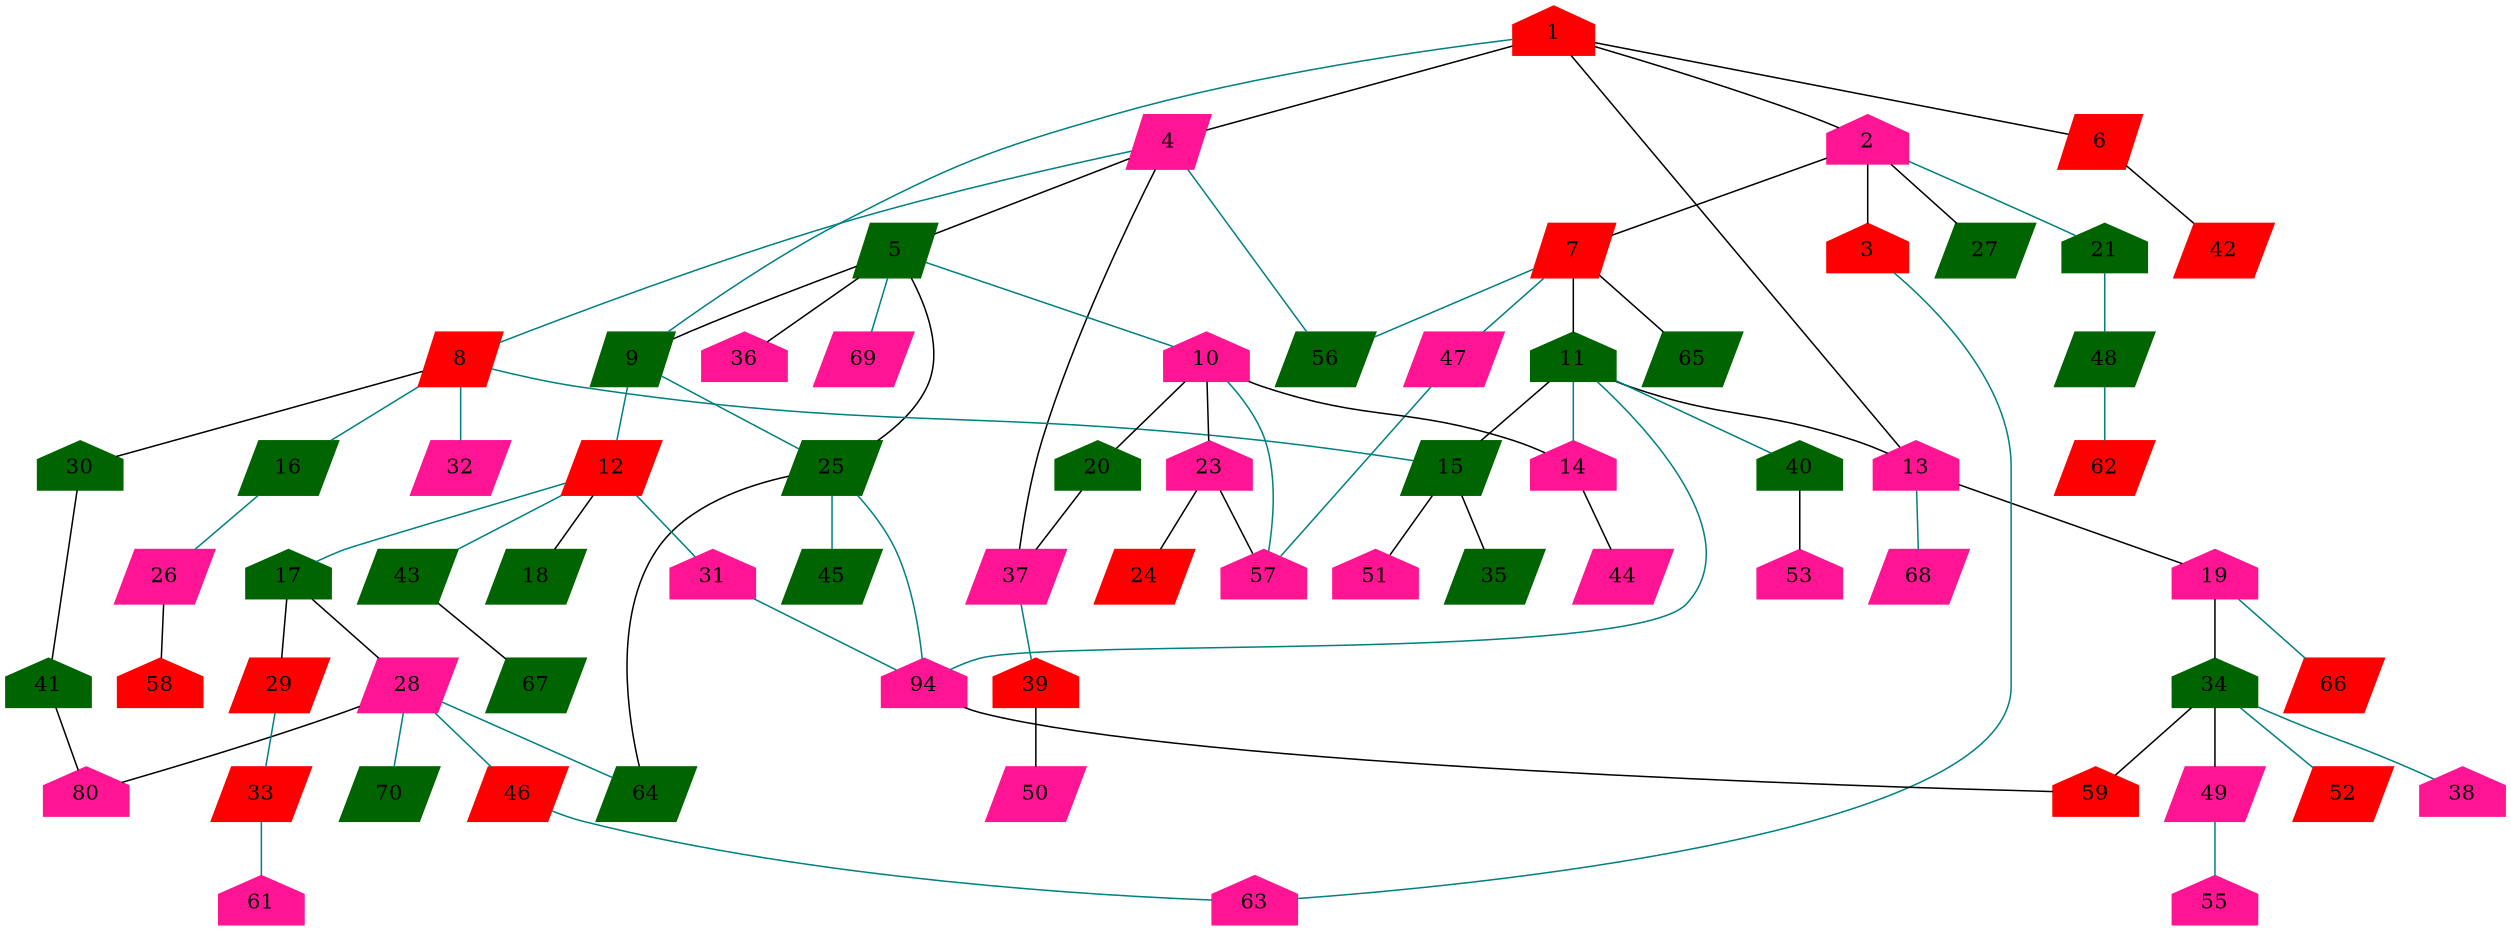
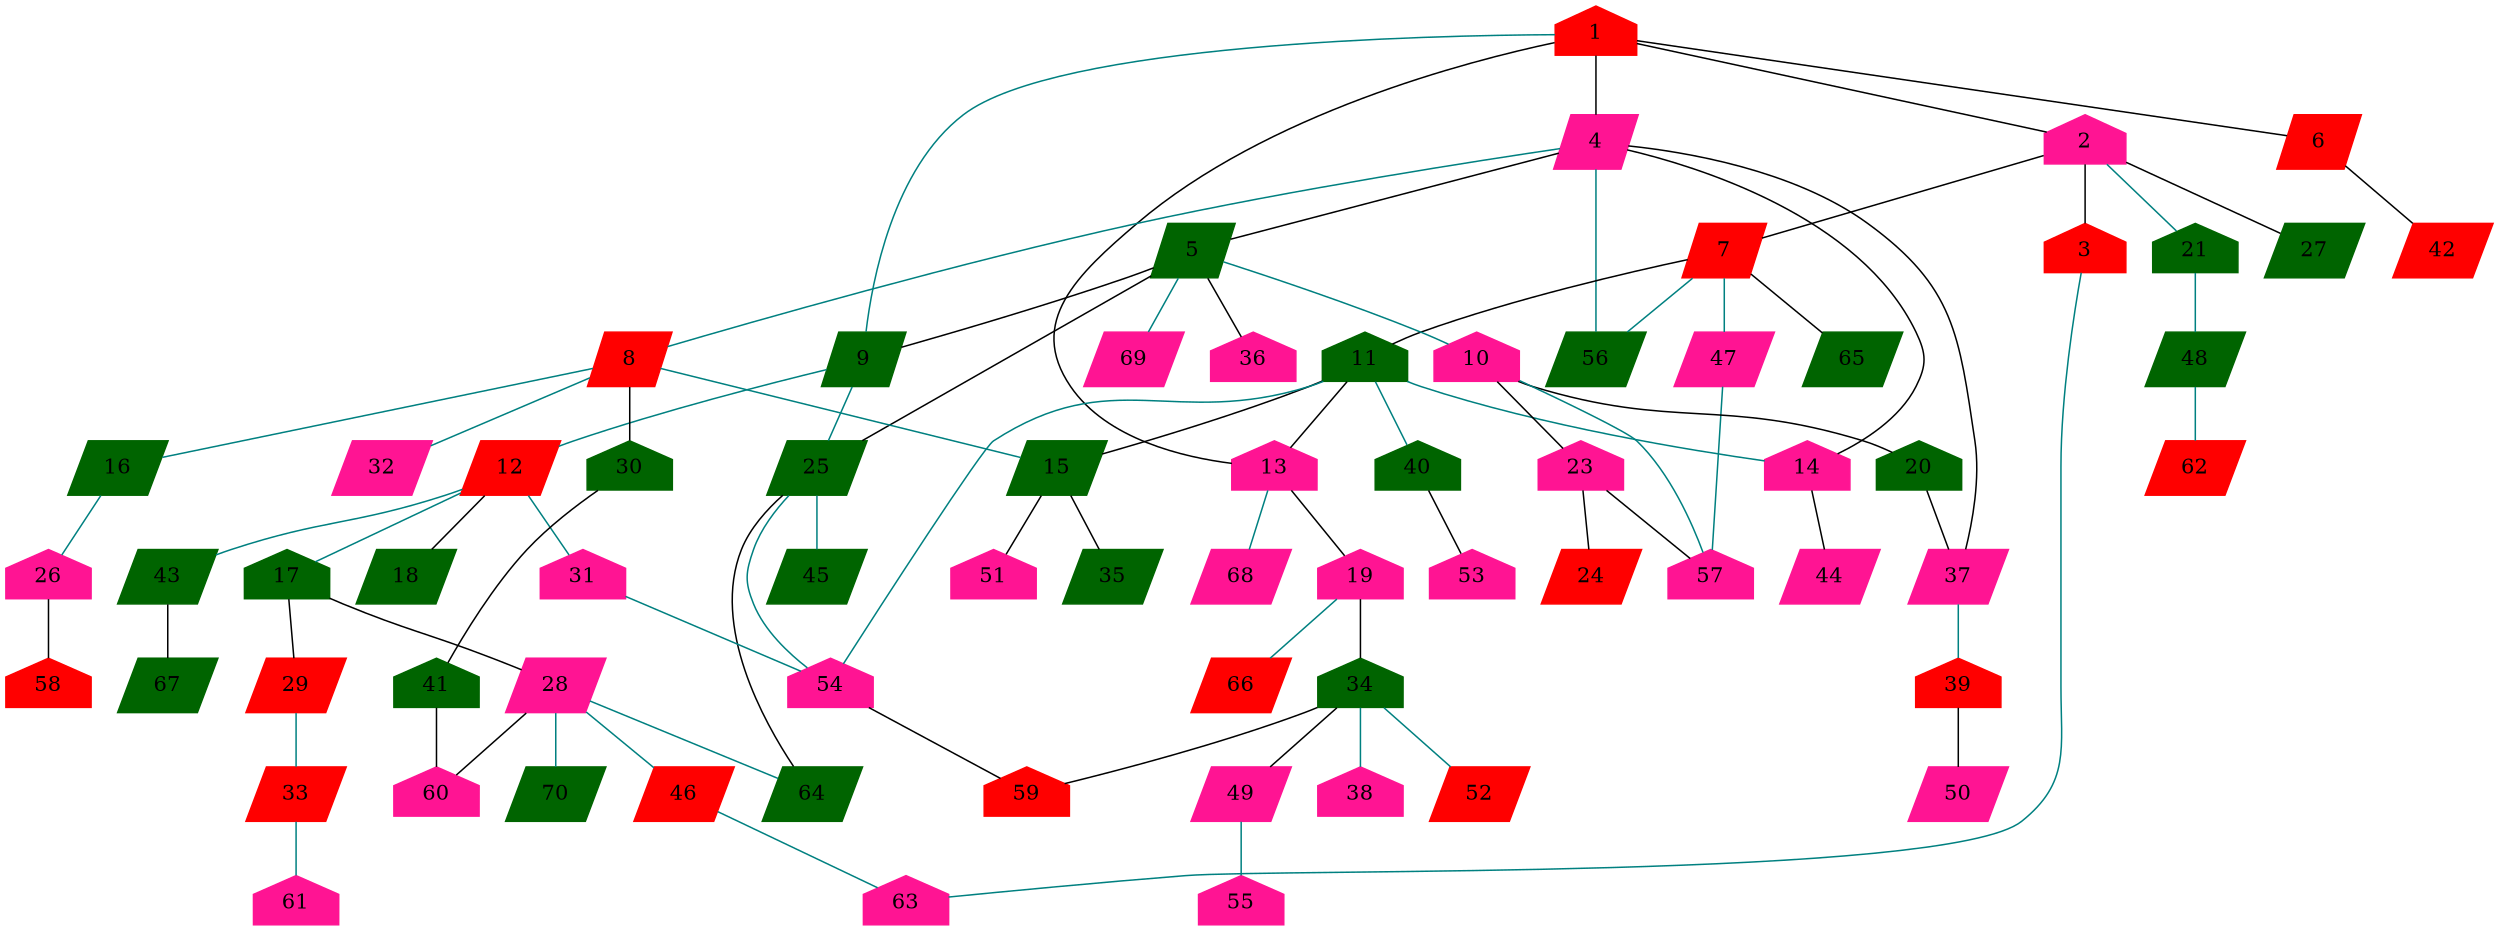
edge "10" -- "14": now "4" -- "14"
node "26": shape parallelogram -> house
node "94": label "94" -> "54"
node "80": label "80" -> "60"
